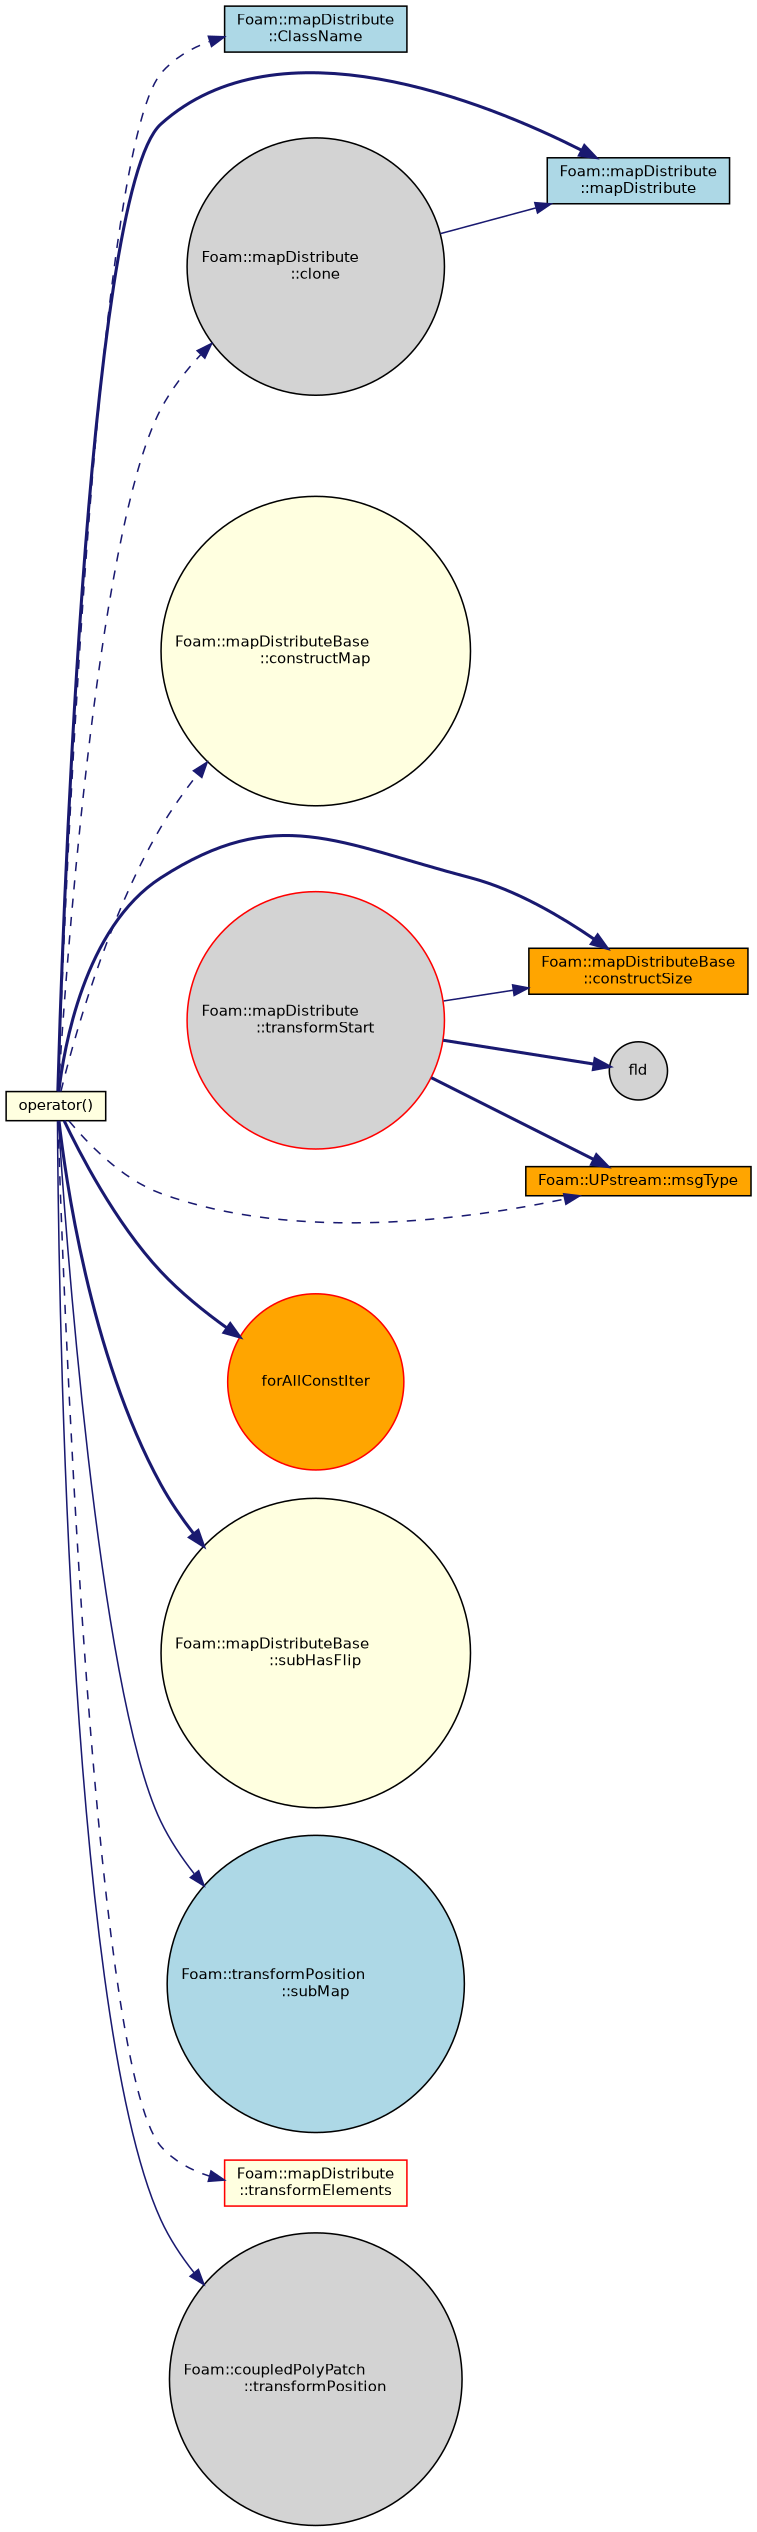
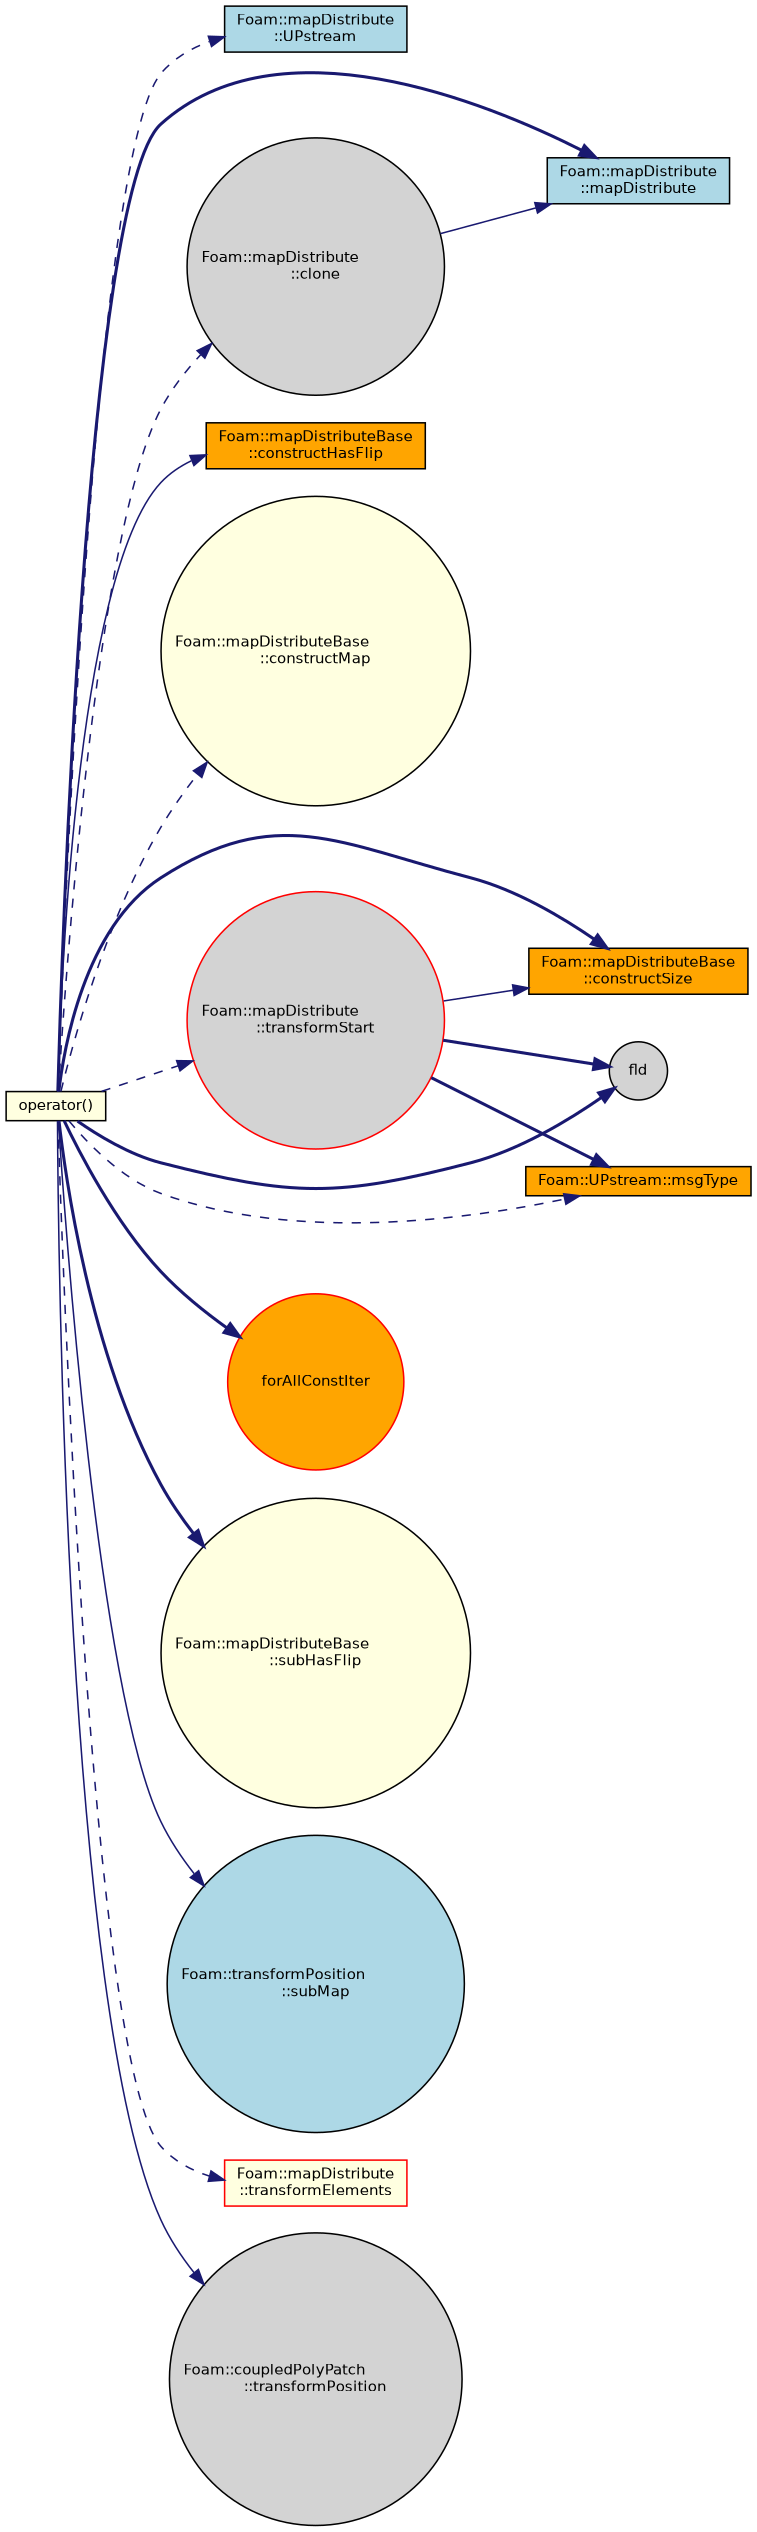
node "Foam::mapDistribute ::ClassName": label "Foam::mapDistribute ::ClassName" -> "Foam::mapDistribute ::UPstream"
node "Foam::mapDistributeBase ::constructHasFlip": added
edge "operator()" -> "Foam::mapDistribute ::transformStart": added
edge "operator()" -> "fld": added
